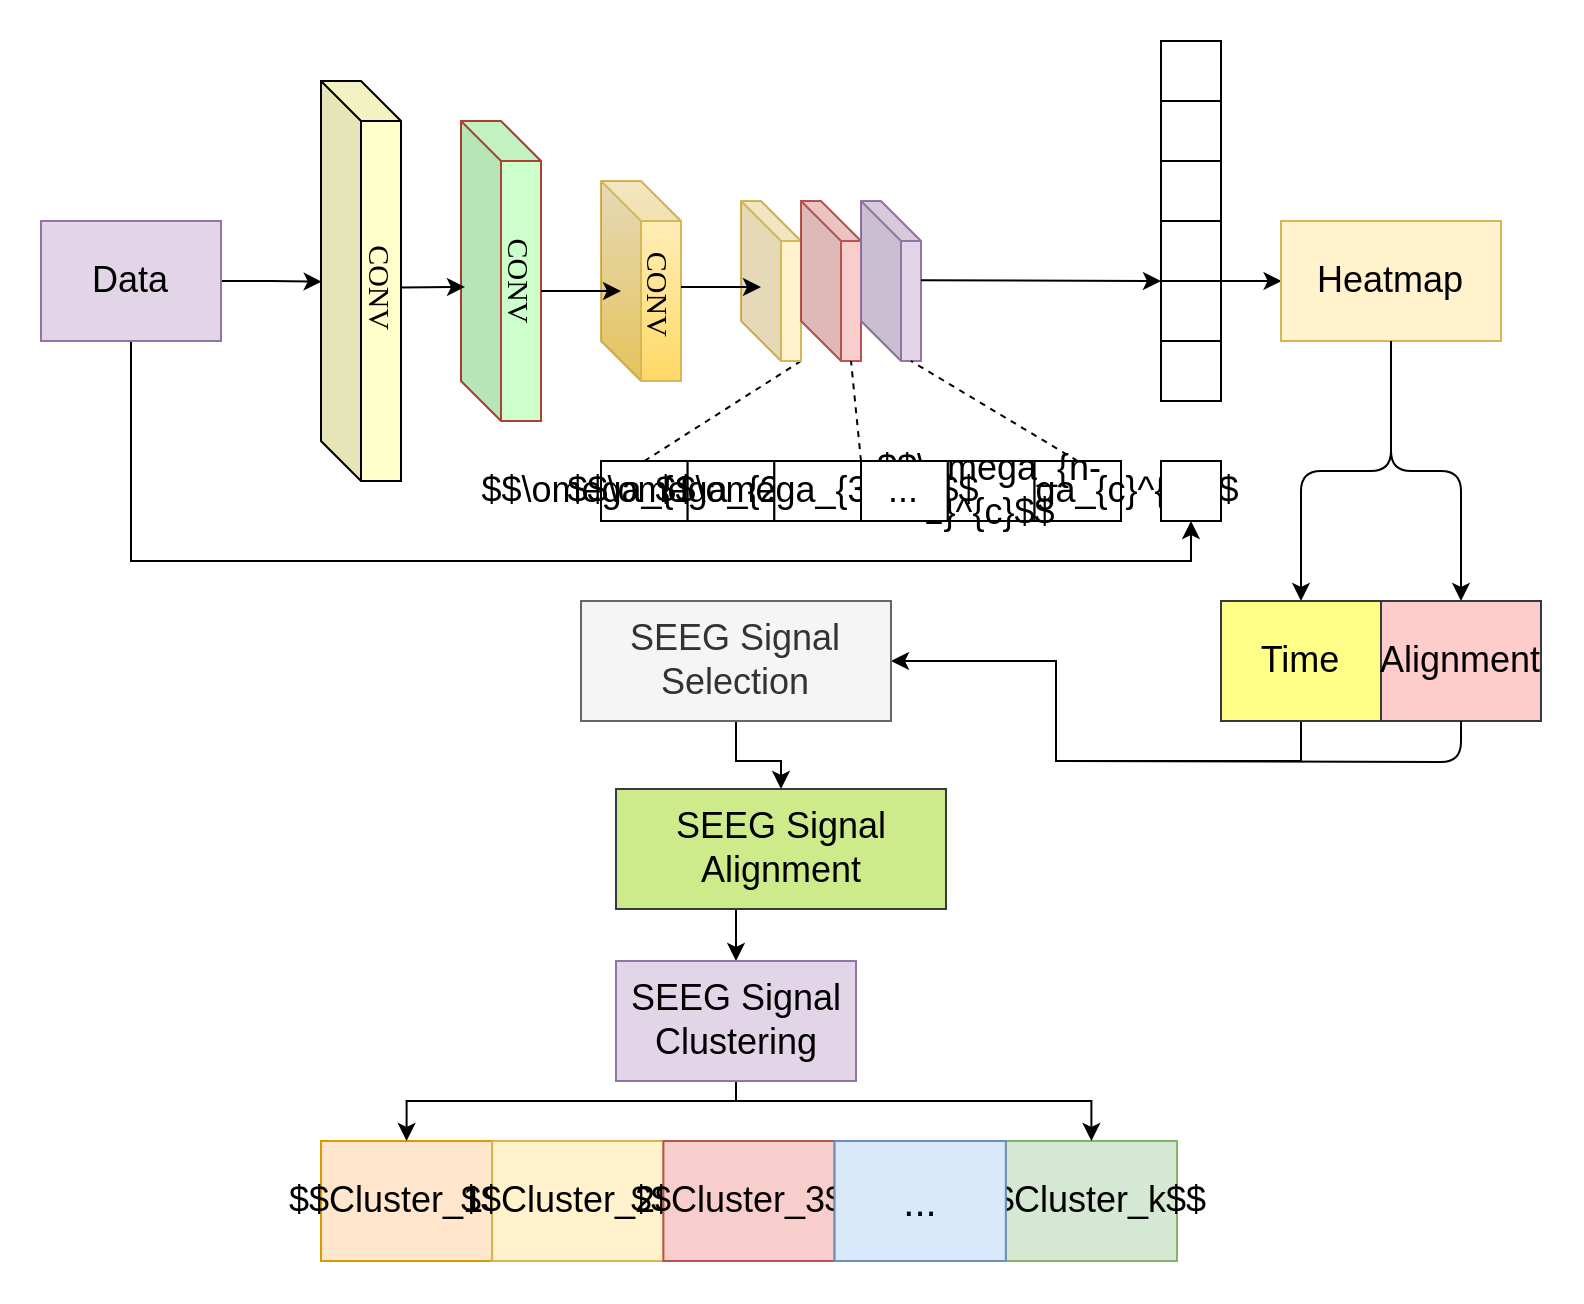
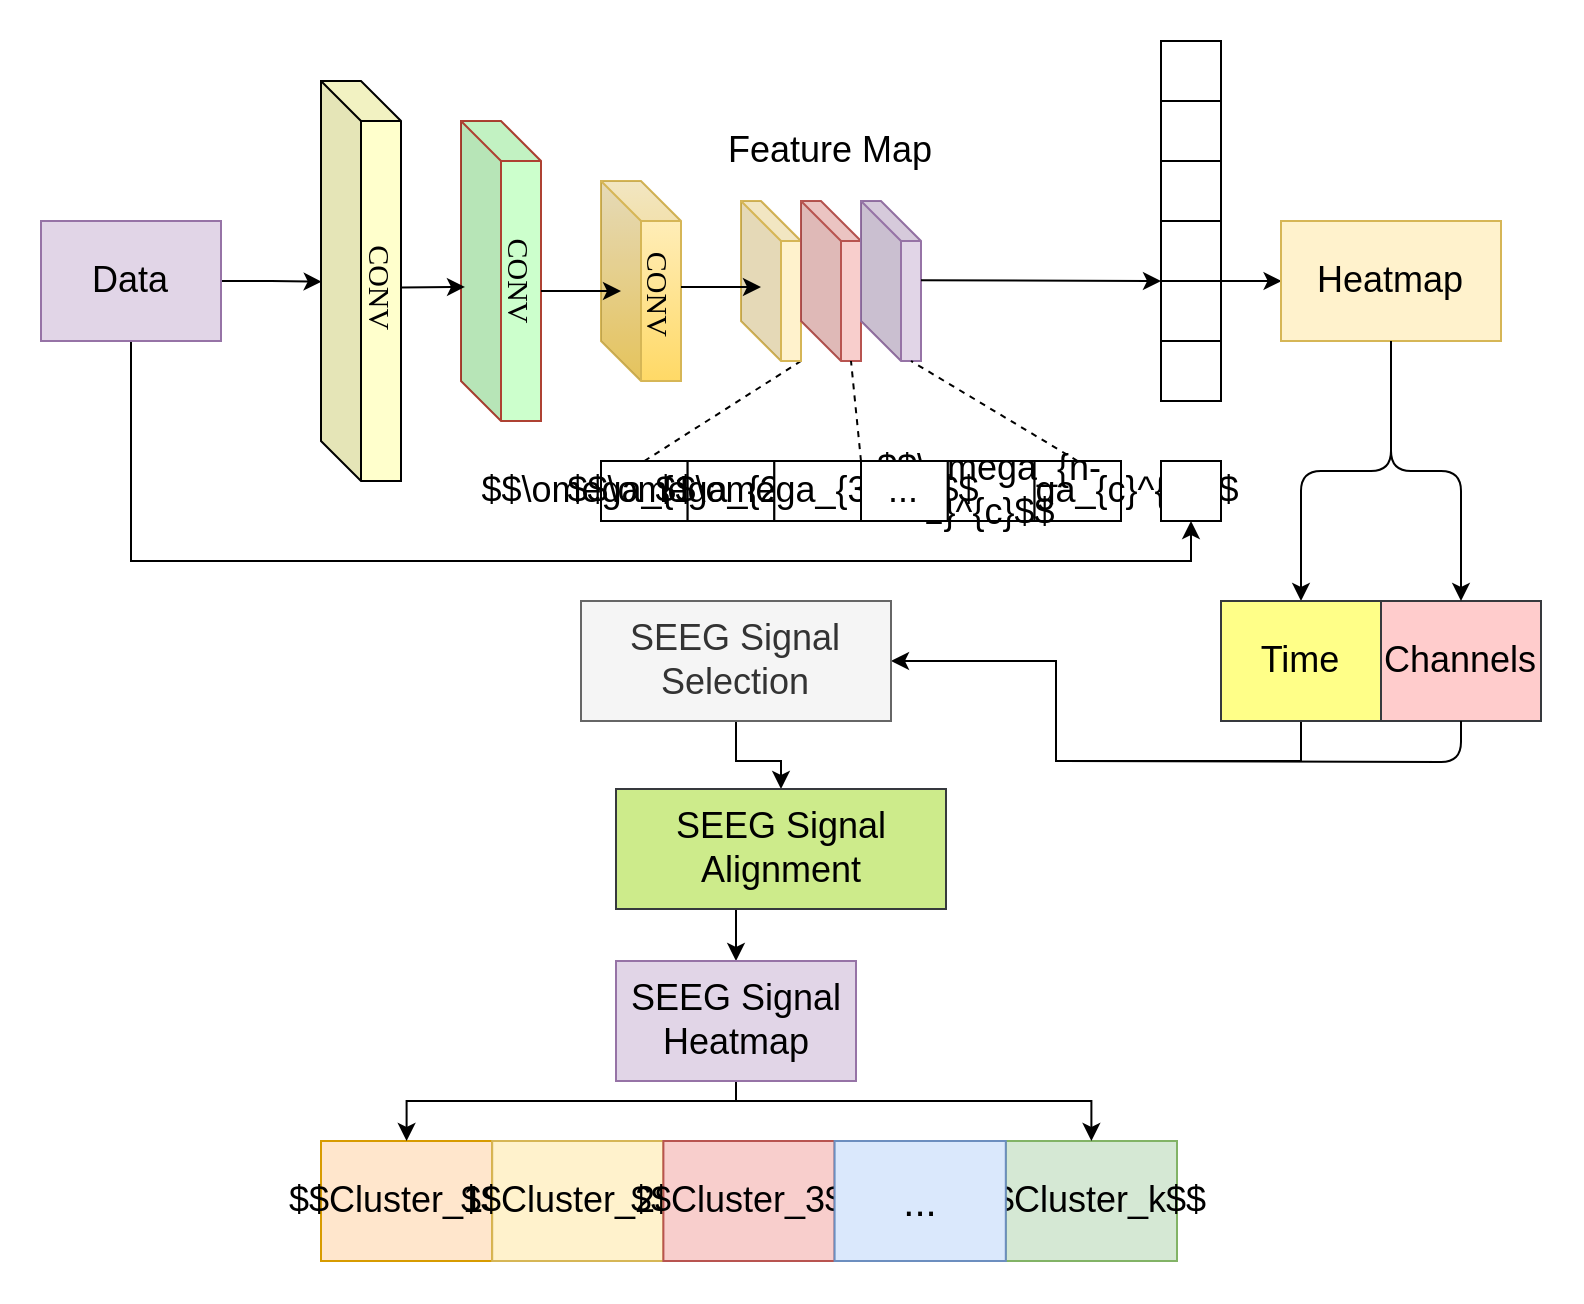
node "Feature Map": added
node "Alignment": label "Alignment" -> "Channels"
node "SEEG Signal Clustering": label "SEEG Signal Clustering" -> "SEEG Signal Heatmap"
